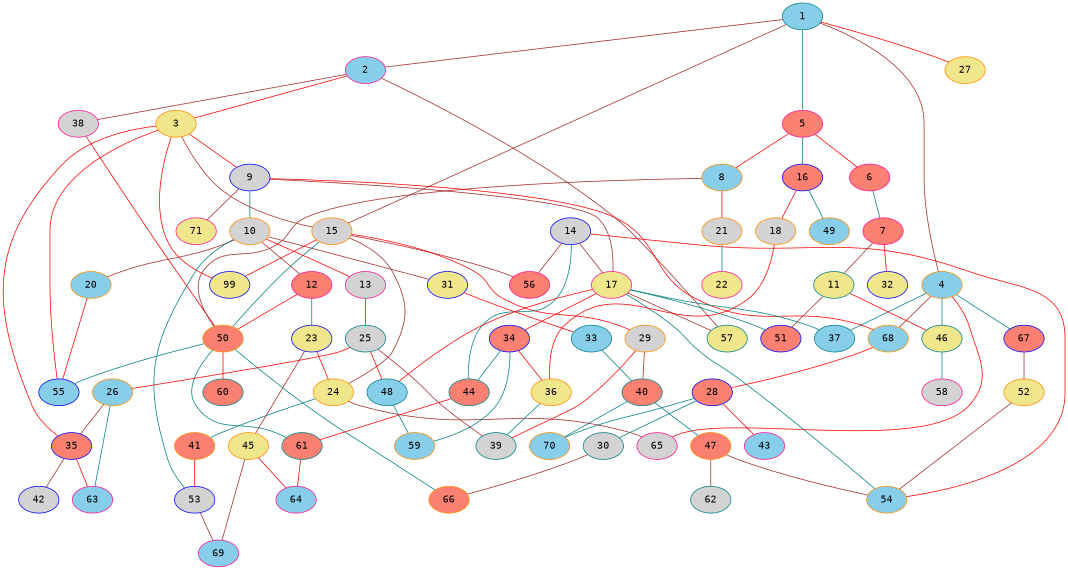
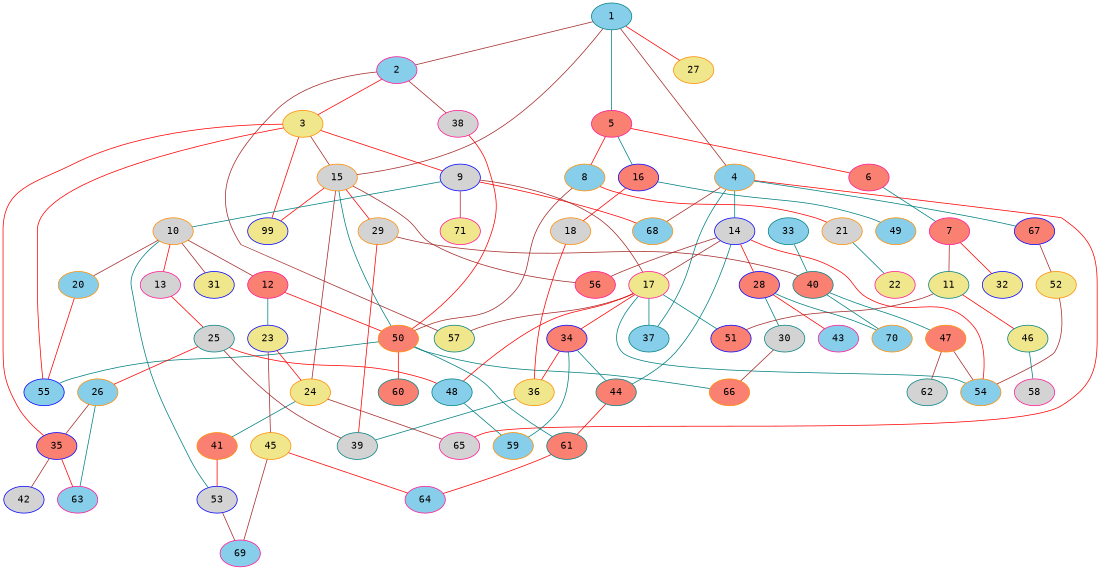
edge "4" -- "46": now "4" -- "14"
edge "31" -- "33": removed
edge "68" -- "28": now "14" -- "28"
